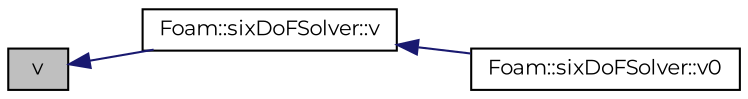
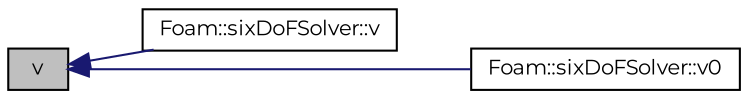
edge "Foam::sixDoFSolver::v0" -> "Foam::sixDoFSolver::v": now "Foam::sixDoFSolver::v0" -> "v"
